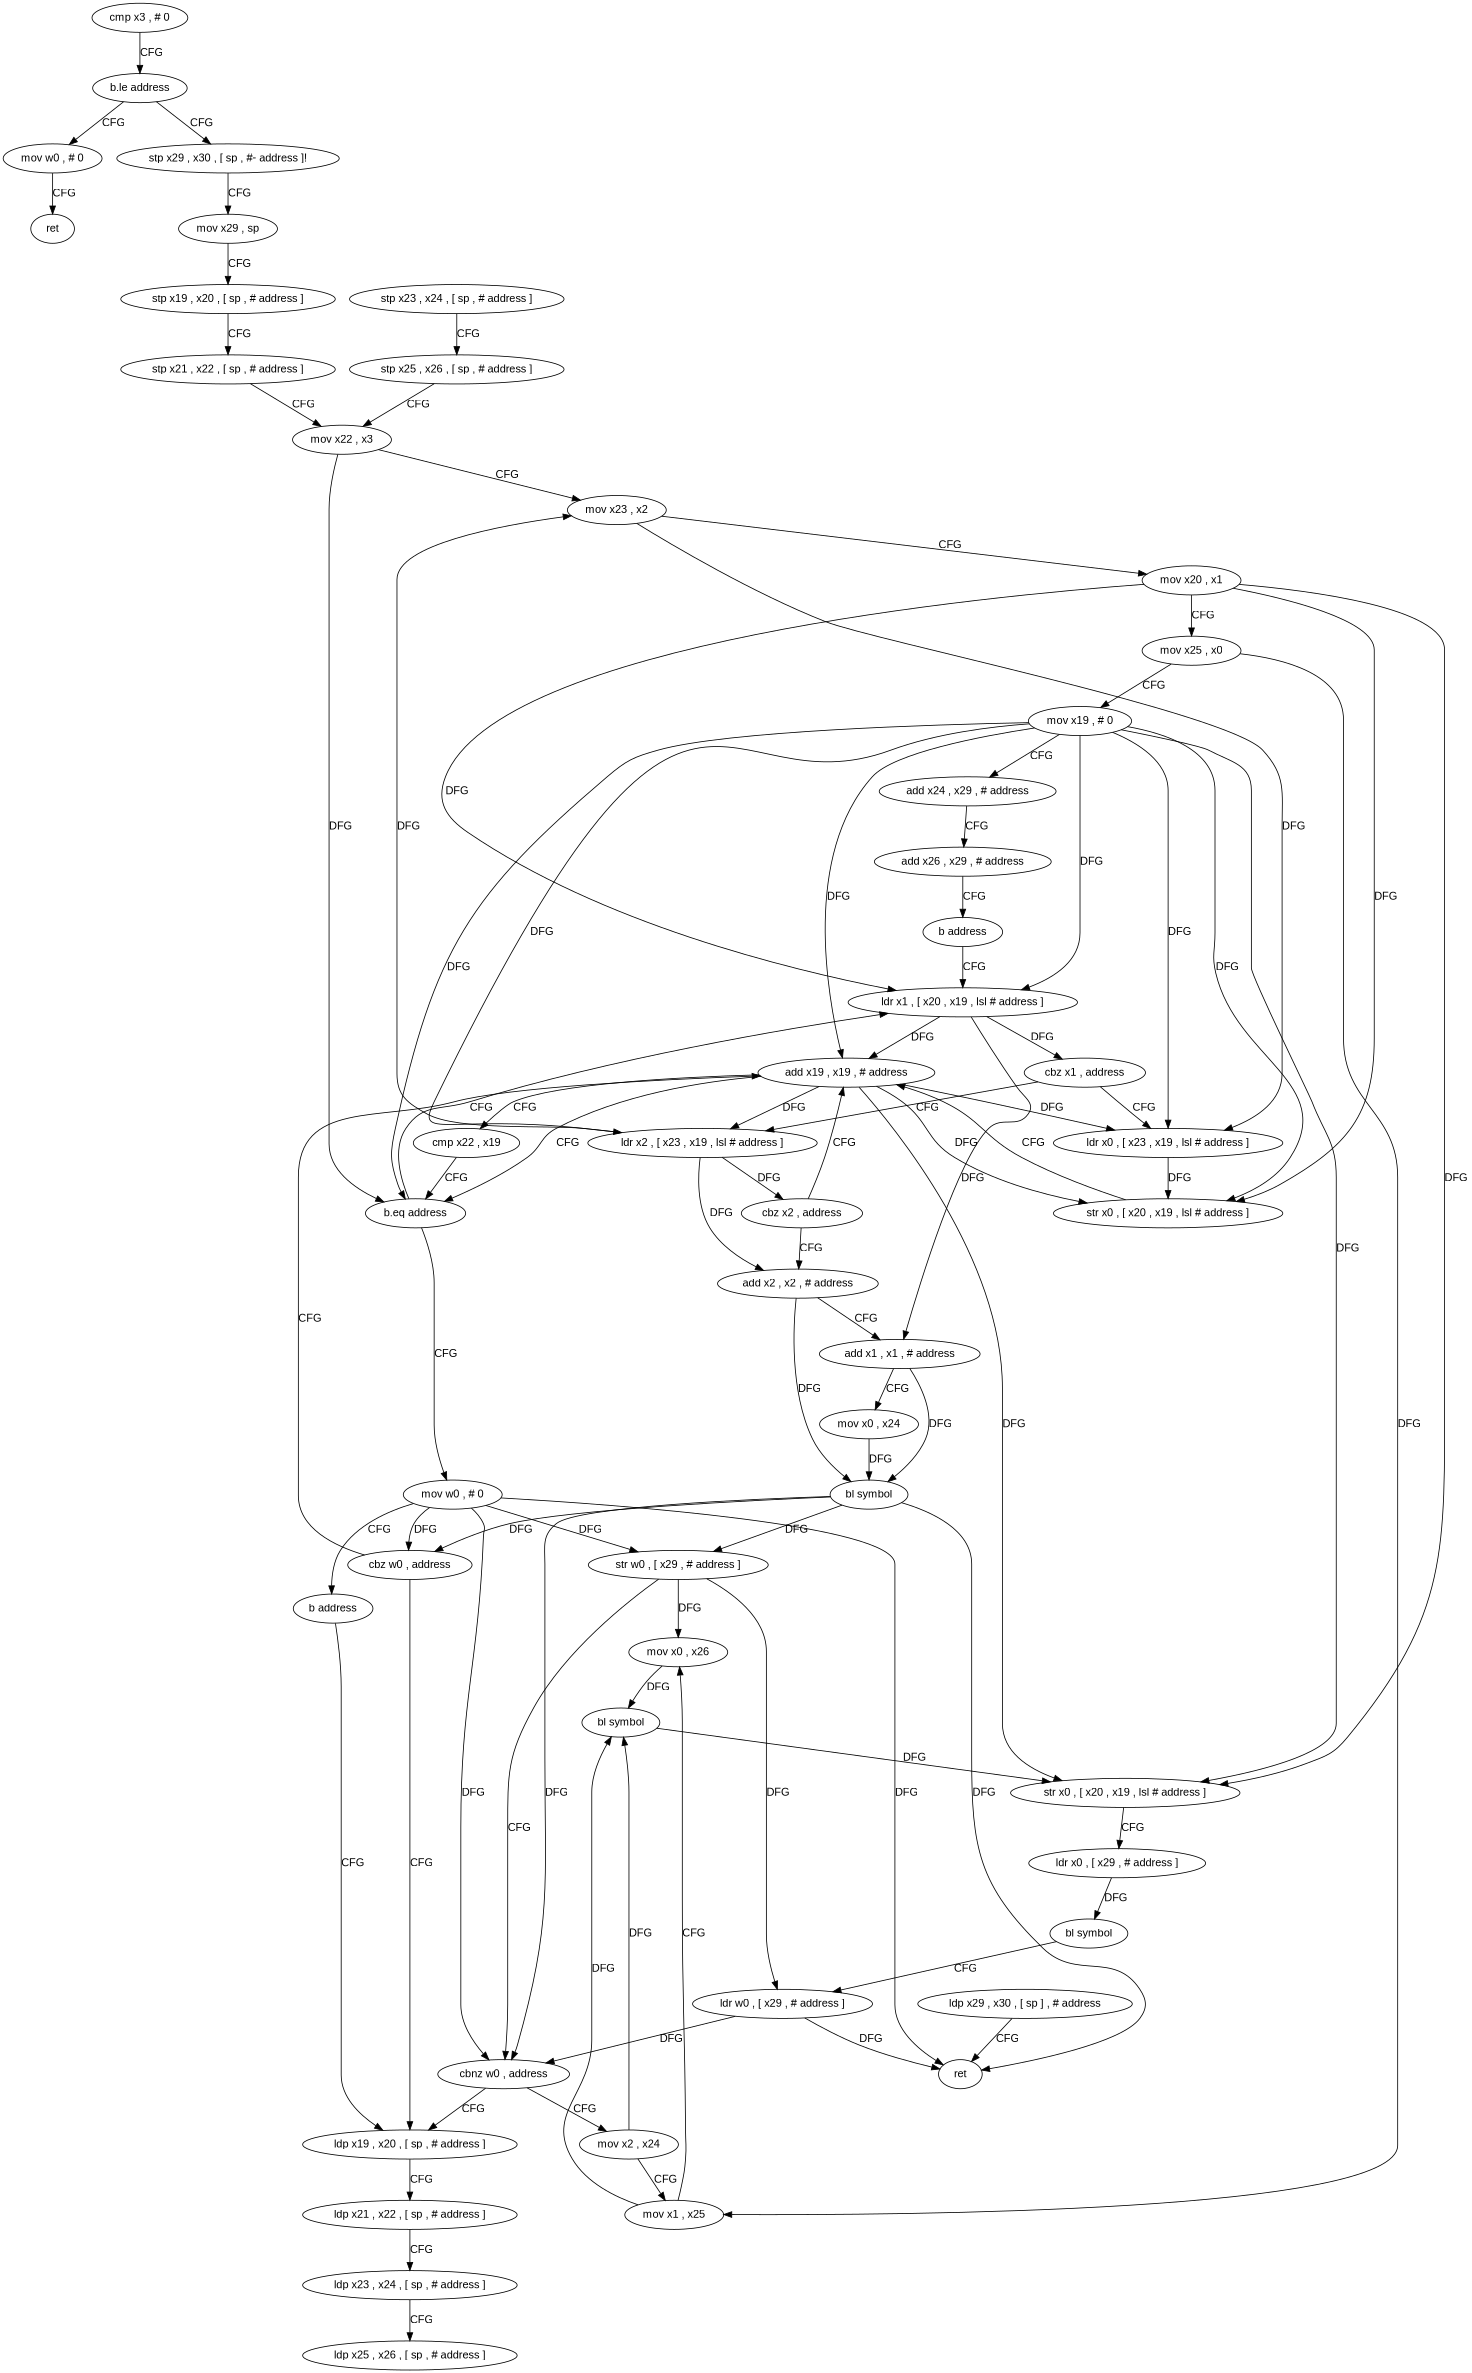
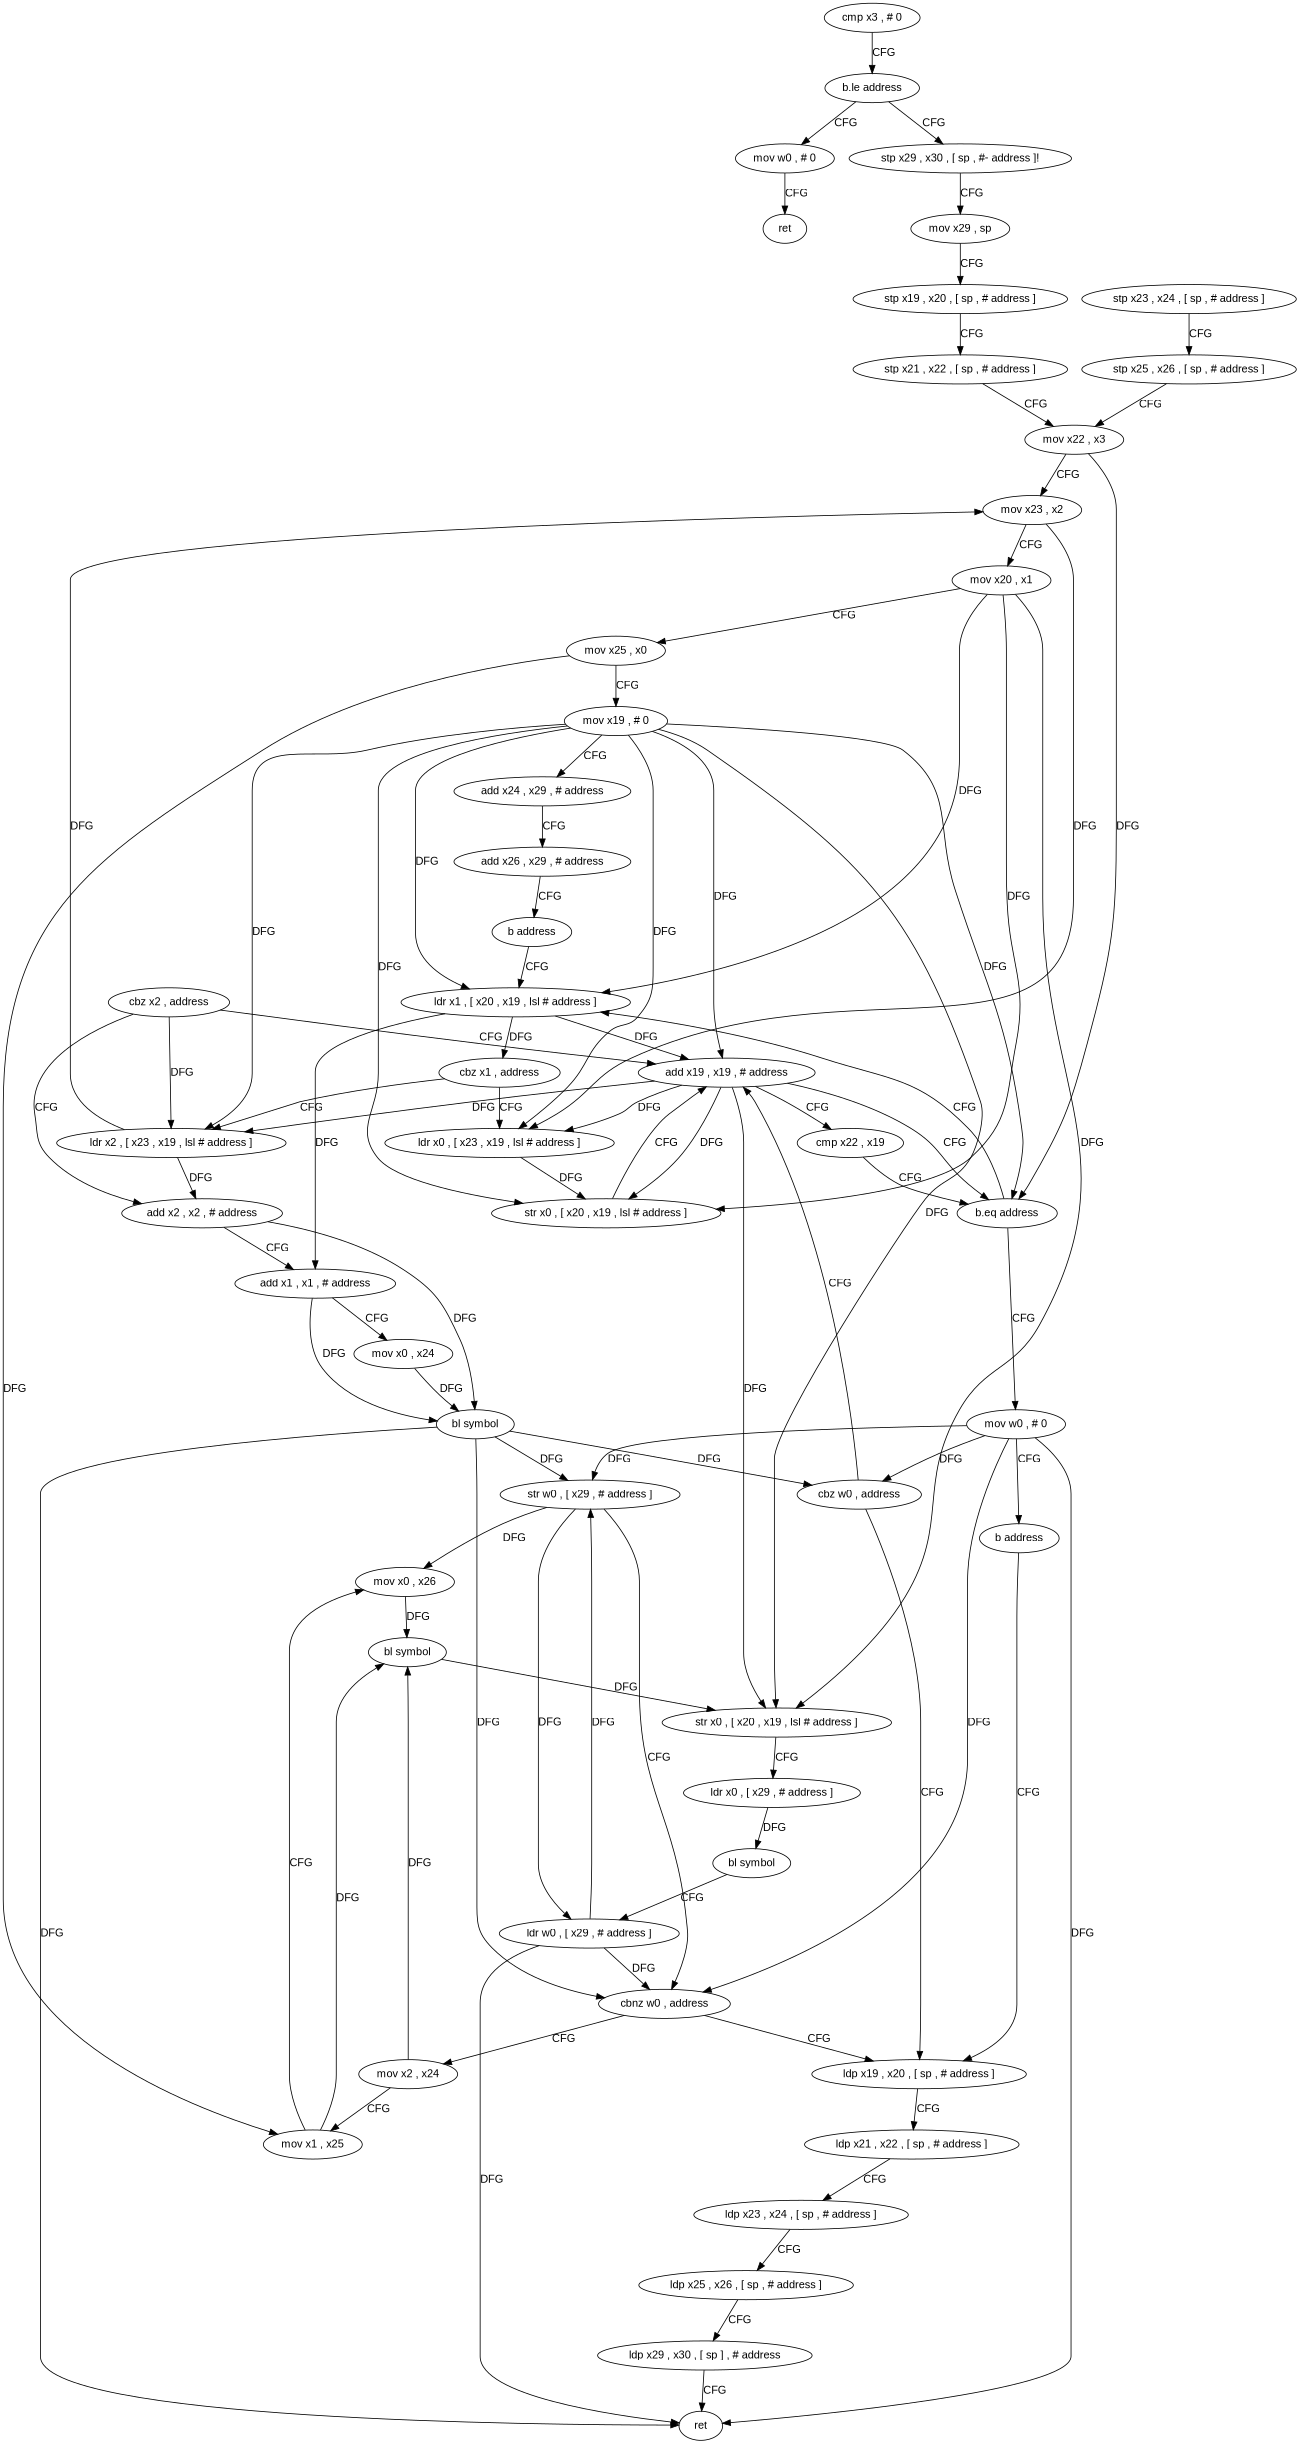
edge "ldr x2 , [ x23 , x19 , lsl # address ]" -> "cbz x2 , address": reversed
edge "ldr w0 , [ x29 , # address ]" -> "str w0 , [ x29 , # address ]": added, label "DFG"
edge "ldp x25 , x26 , [ sp , # address ]" -> "ldp x29 , x30 , [ sp ] , # address": added, label "CFG"
